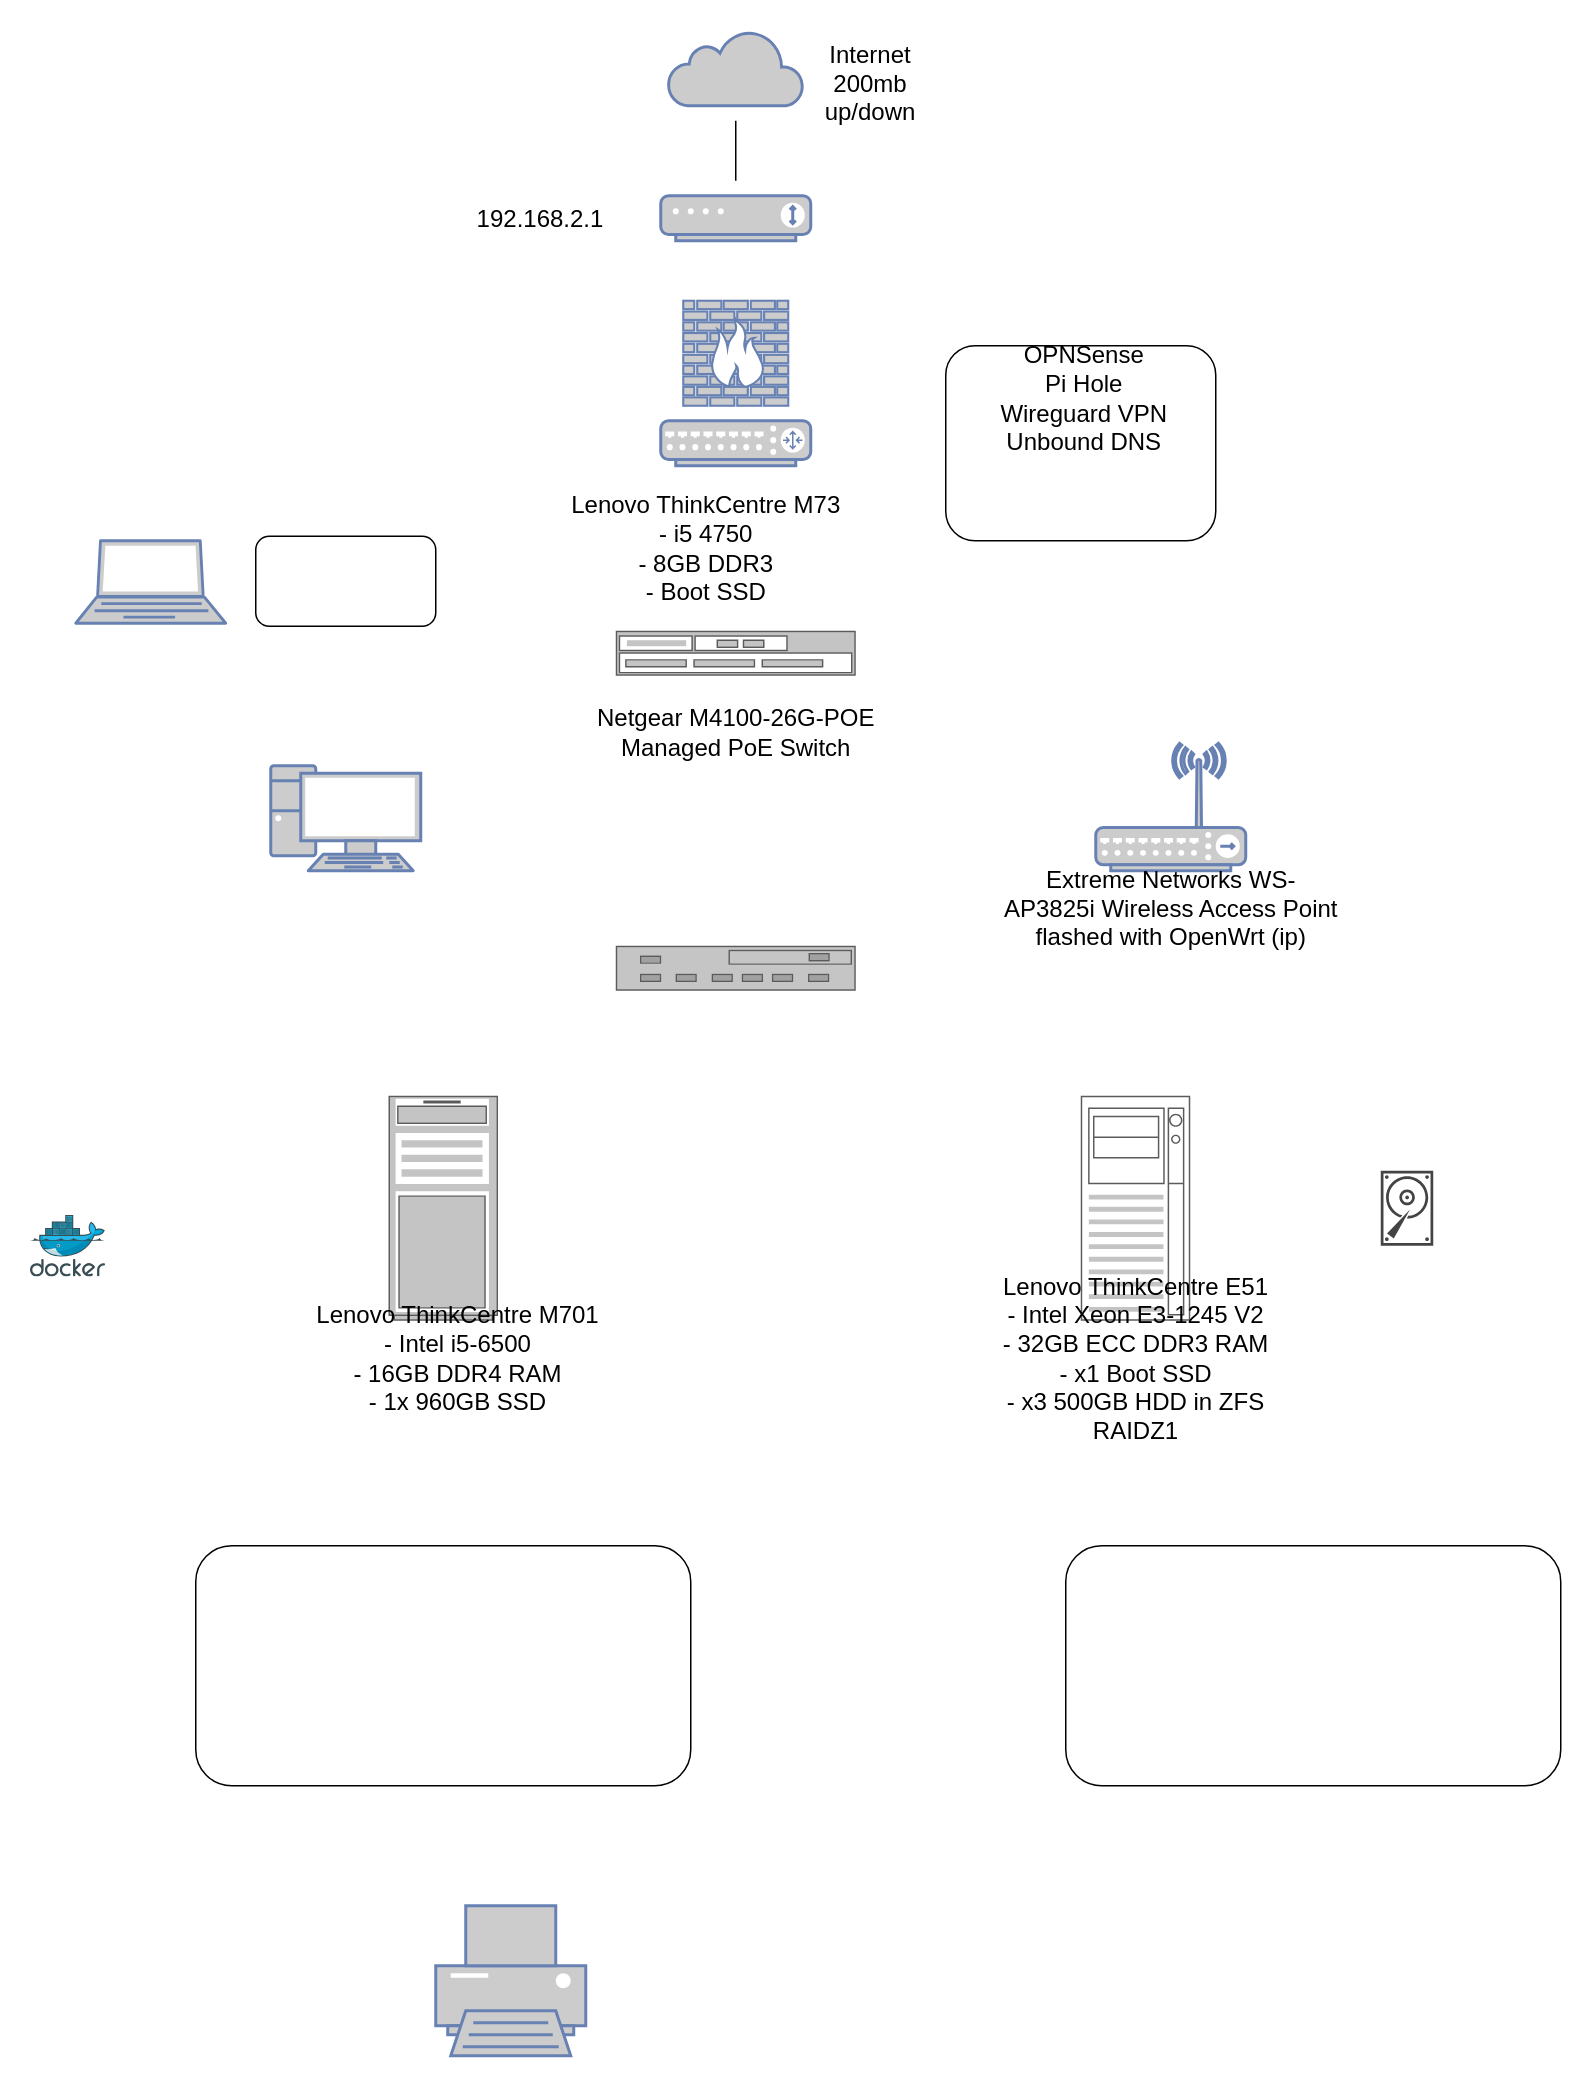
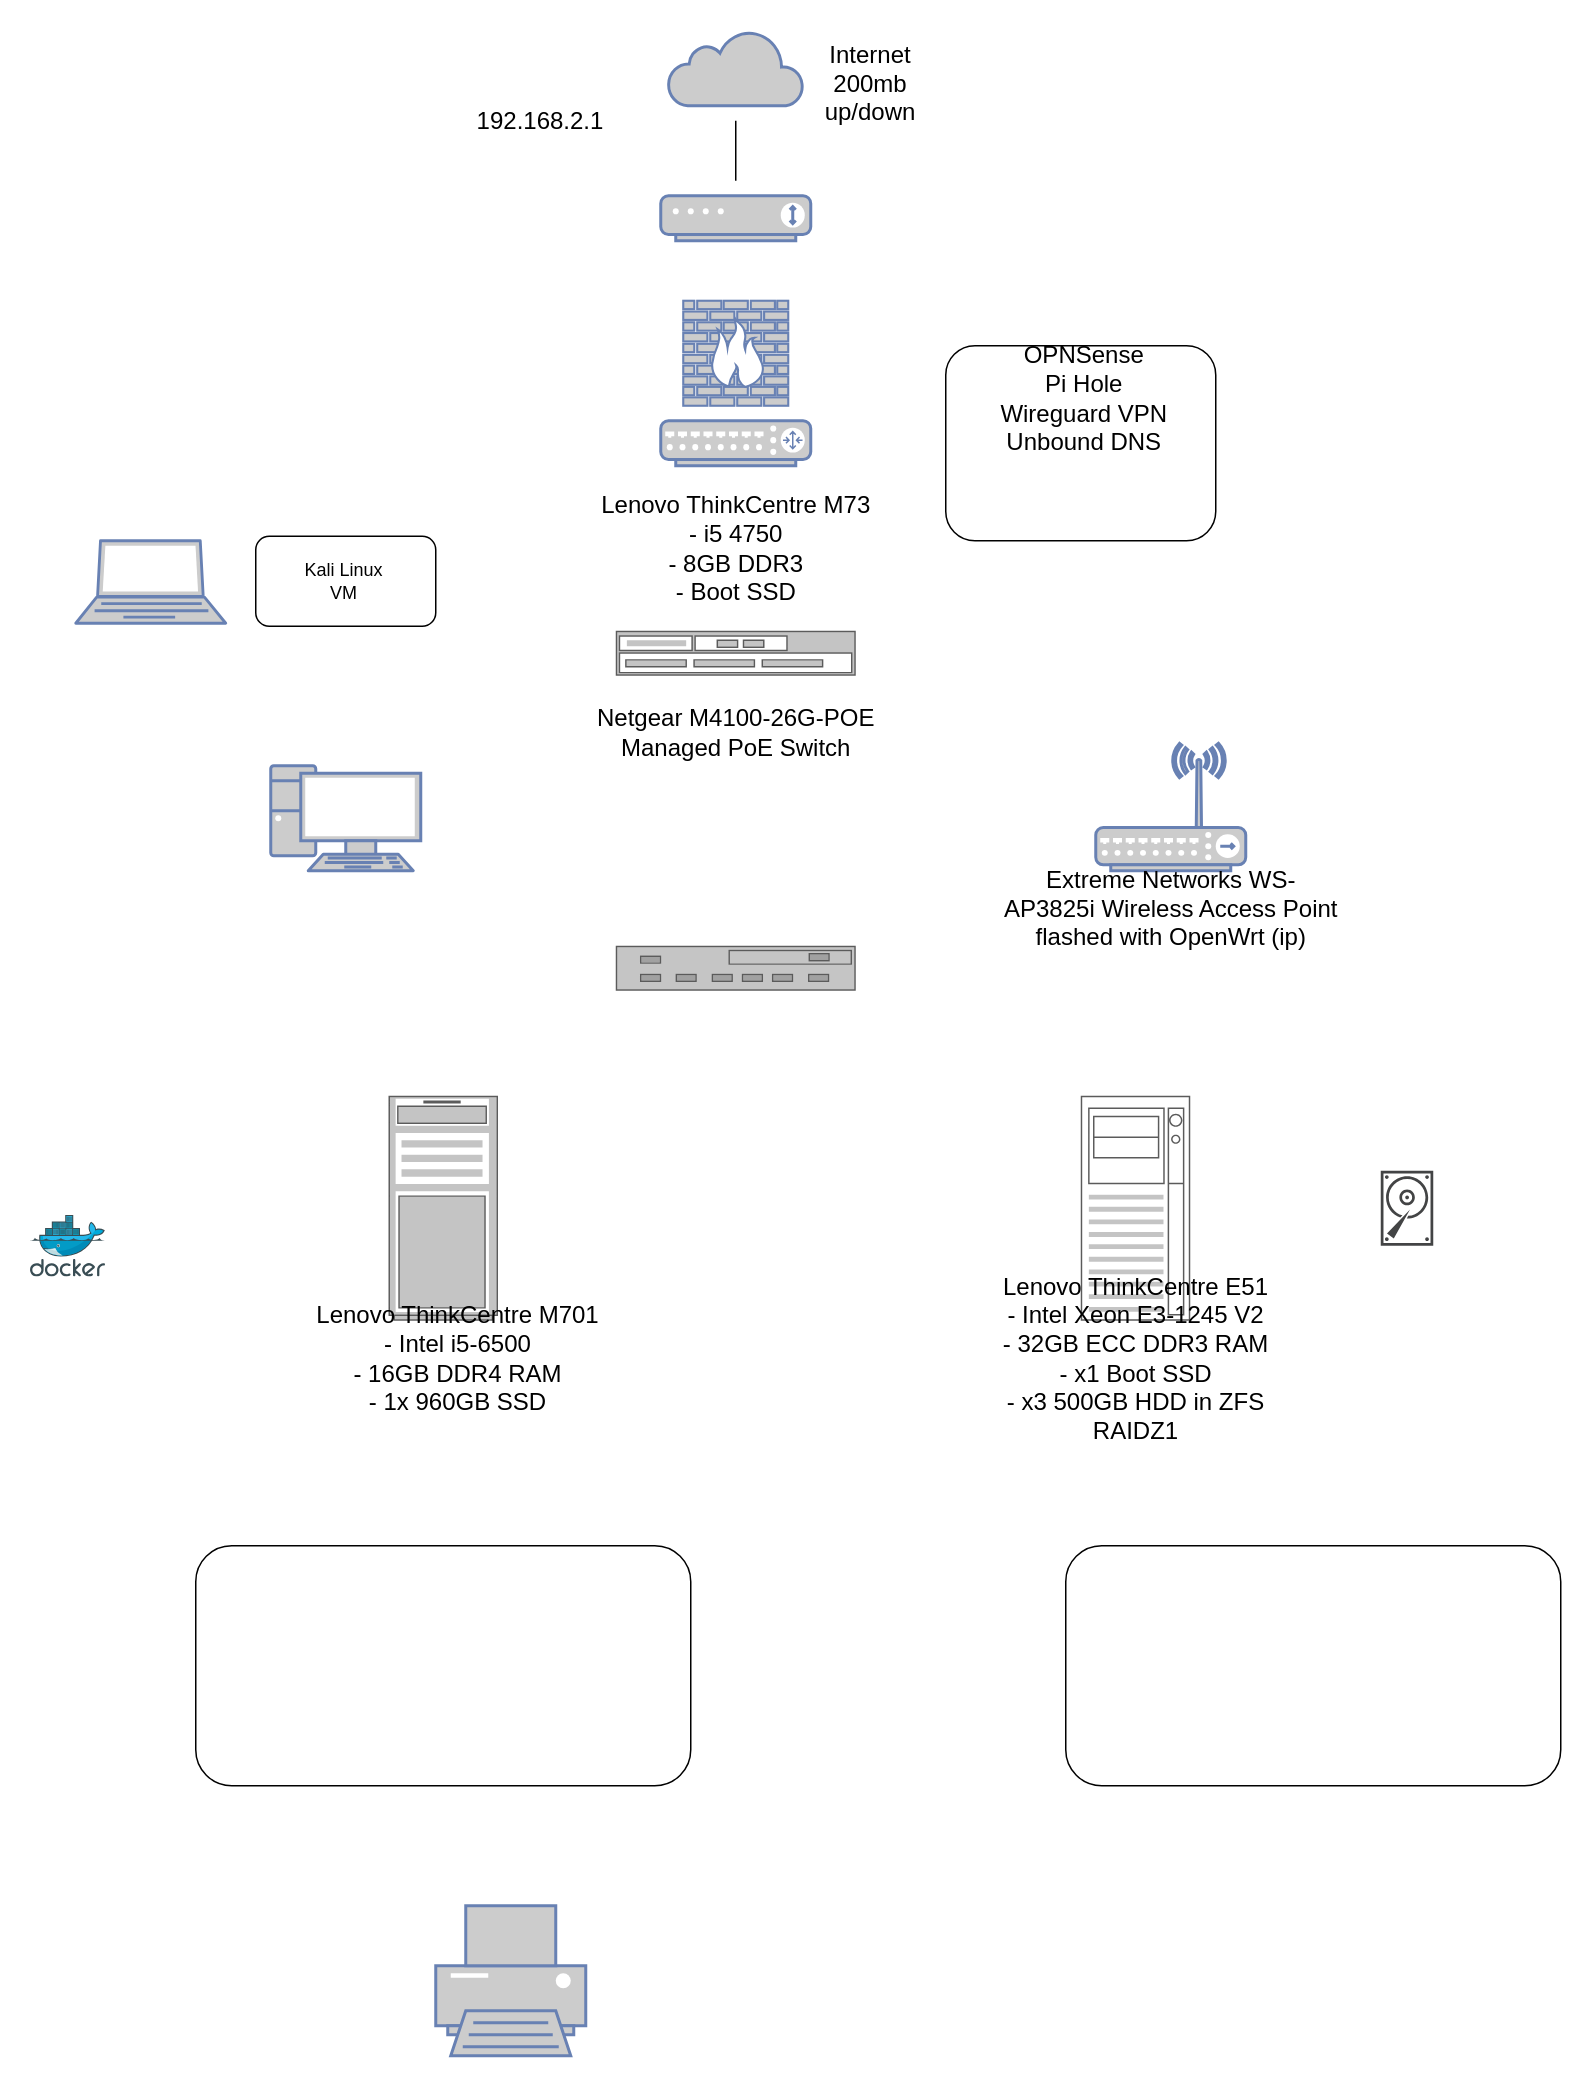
node "192.168.2.1": moved (541, 218) -> (541, 121)
node "Lenovo ThinkCentre M73 - i5 4750 - 8GB DDR3 - Boot SSD": moved (706, 548) -> (736, 548)
node "Kali Linux VM": added
